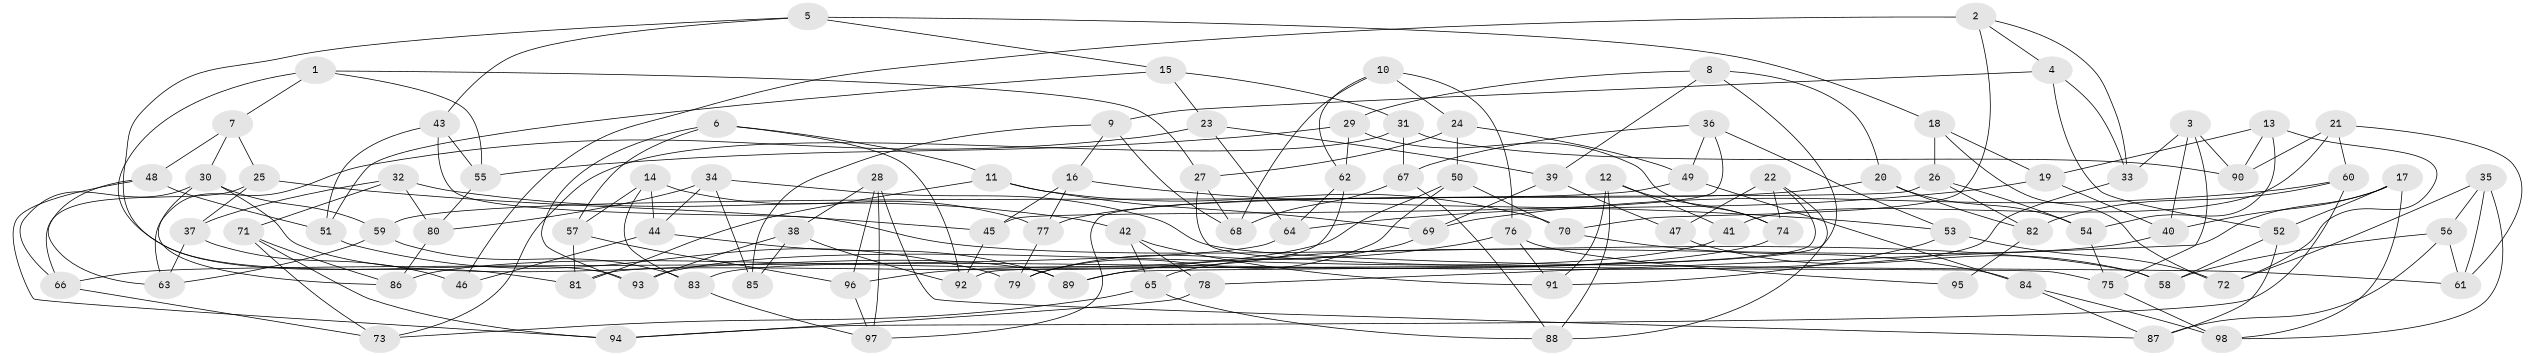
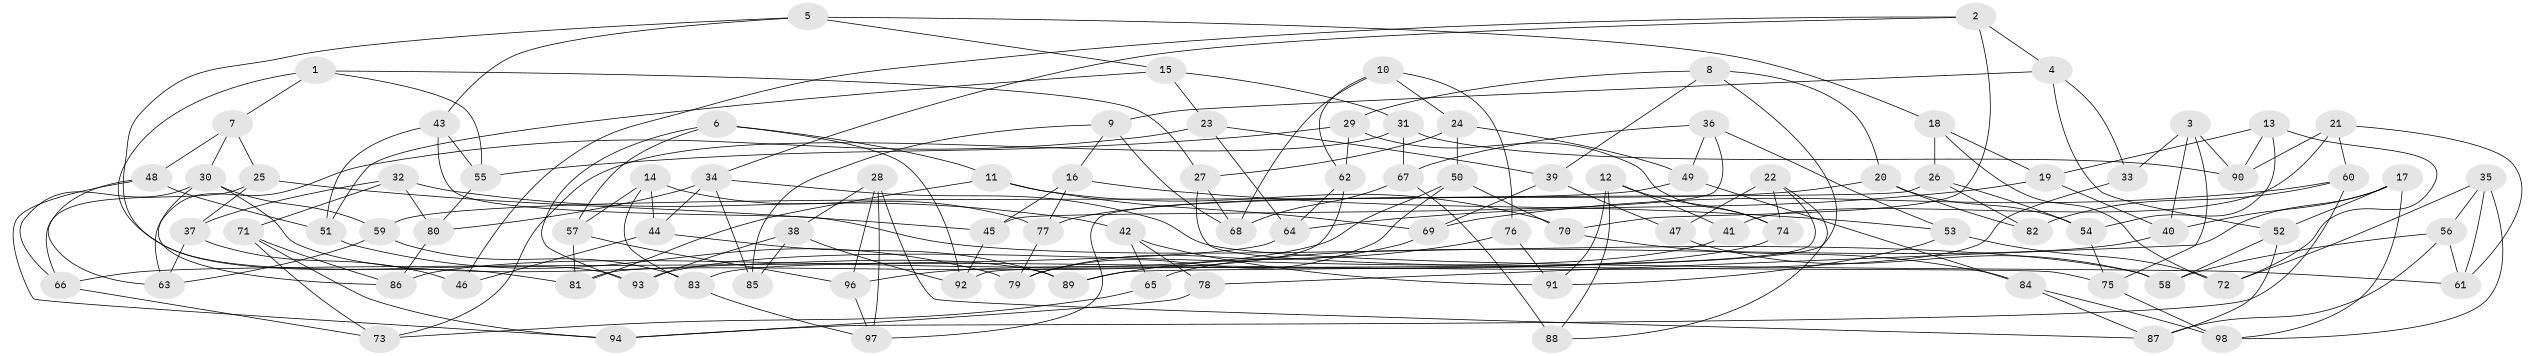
edge "2" -- "33": now "2" -- "34"
node "95": removed
edge "65" -- "88": removed
